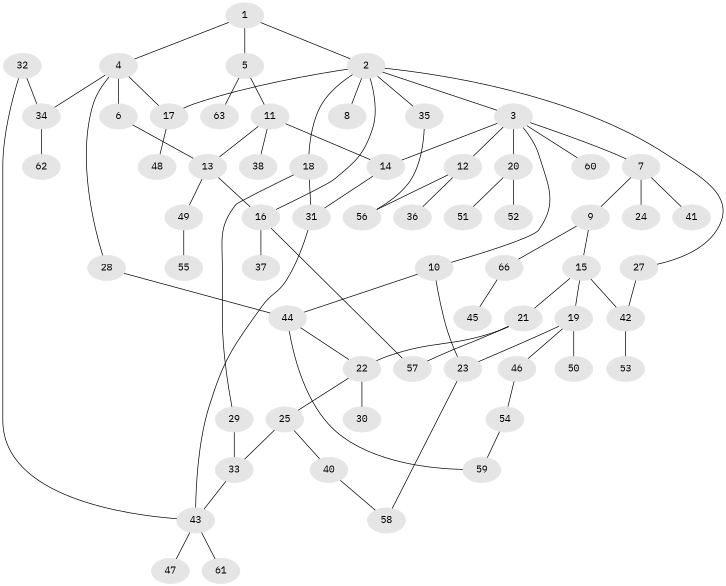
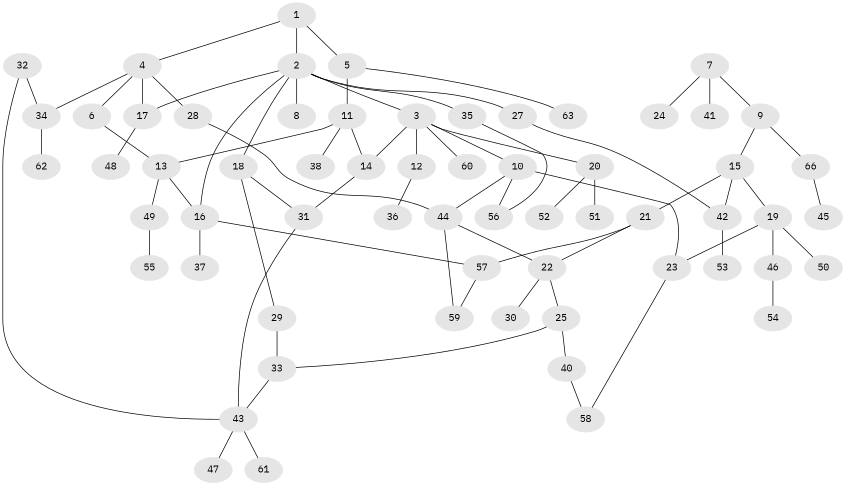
edge "3" -- "7": removed
edge "12" -- "56": now "10" -- "56"
edge "54" -- "59": now "57" -- "59"
